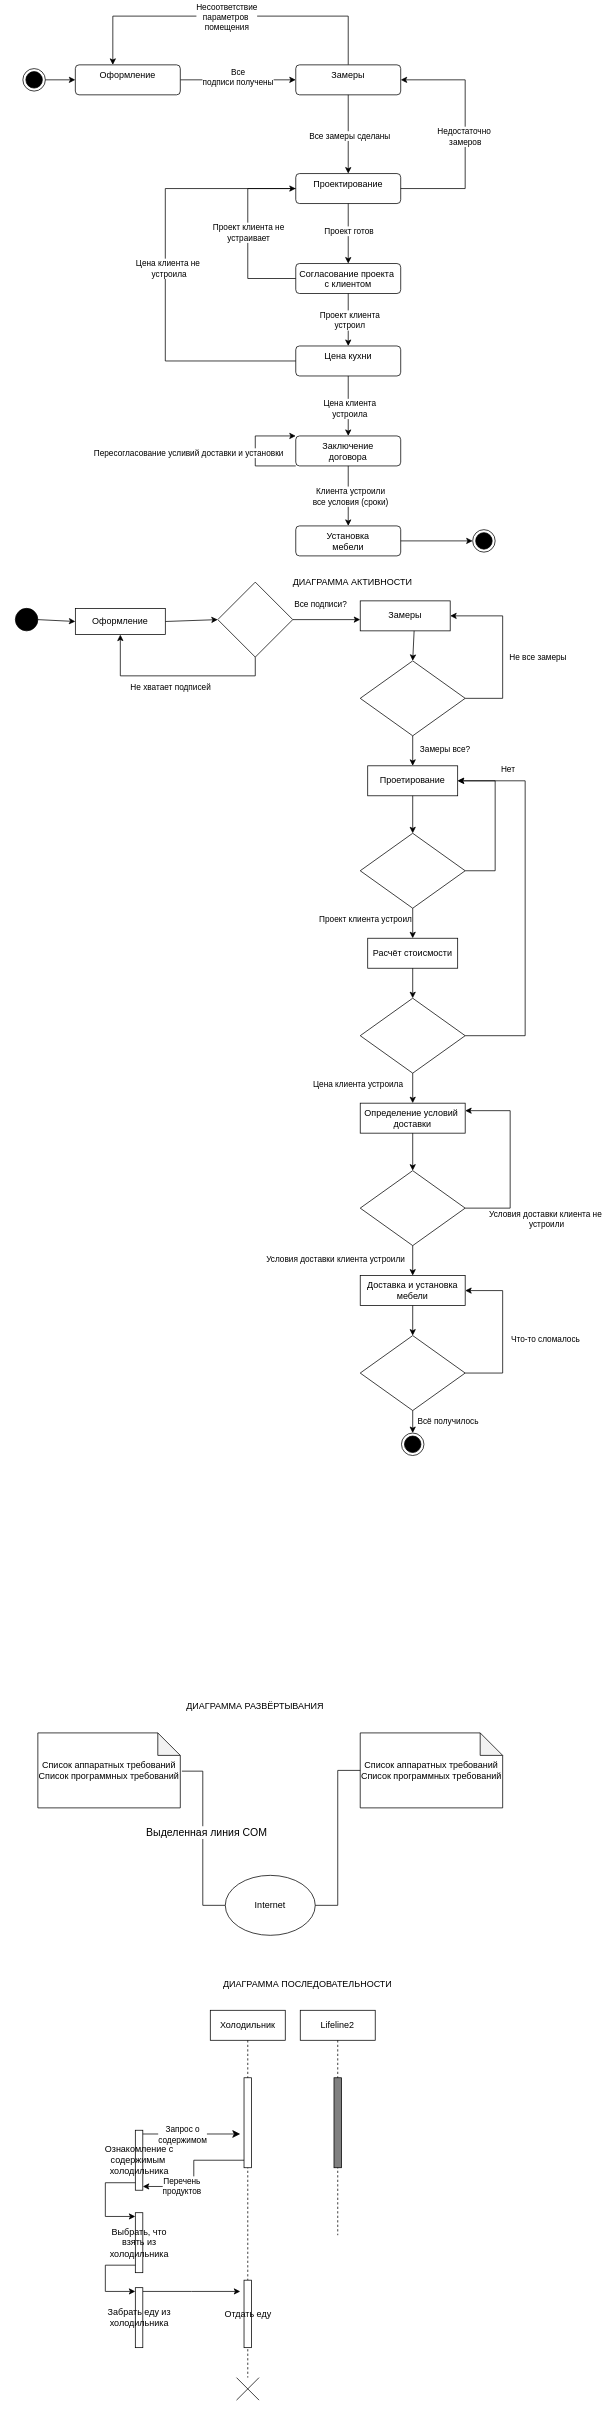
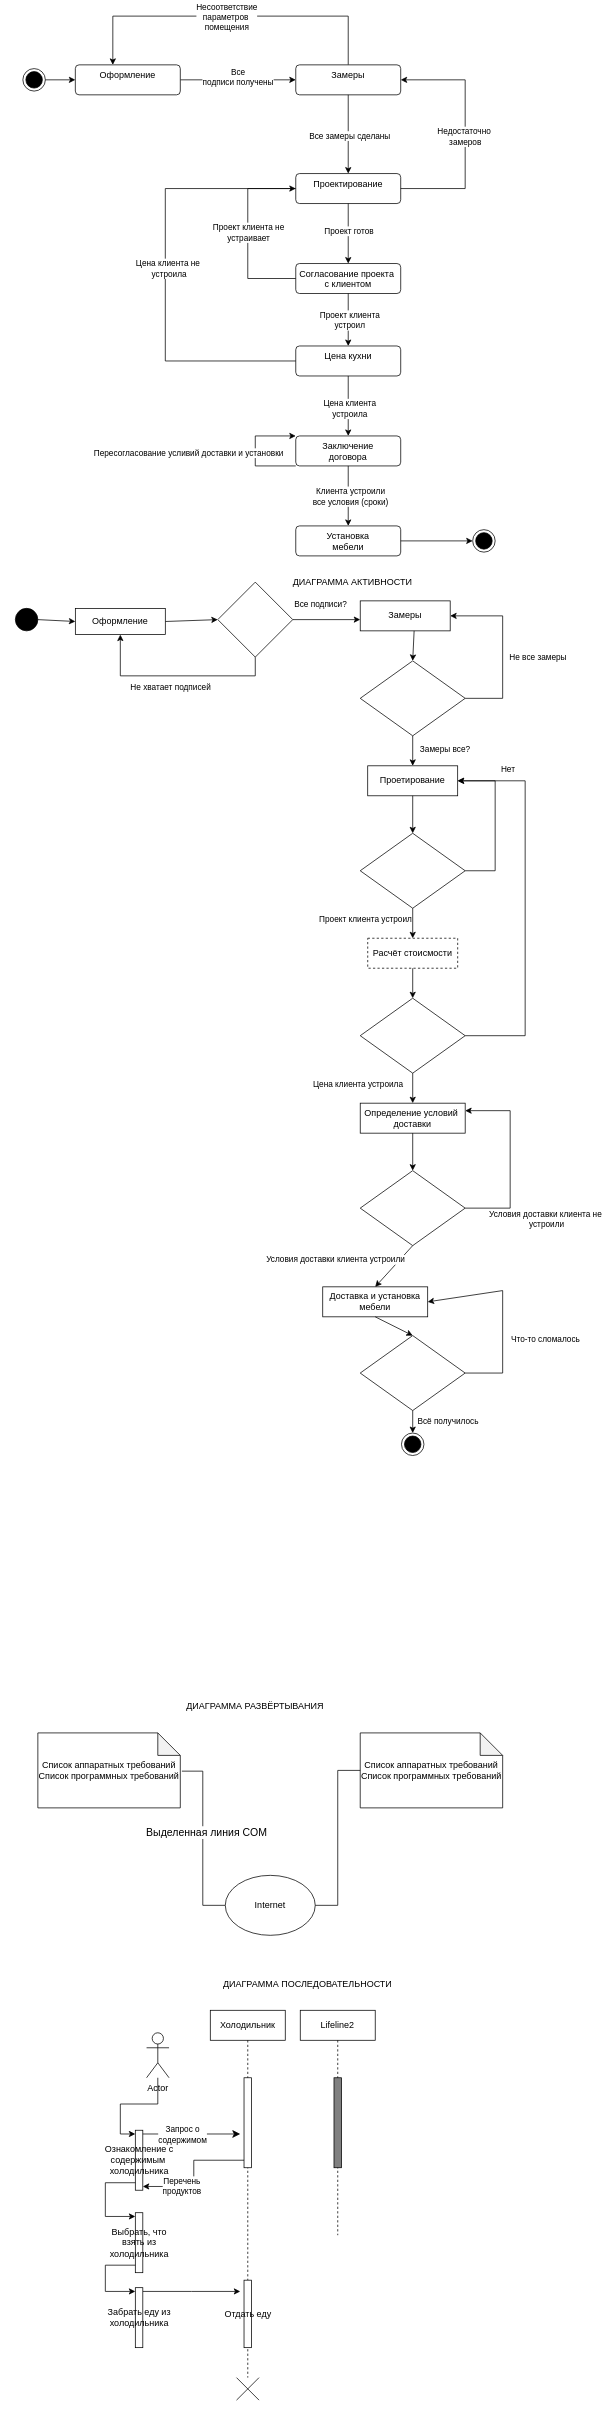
node "Расчёт стоисмости": style solid -> dashed
node "Доставка и установка мебели": moved (413, 1290) -> (375, 1302)
node "Actor": added
edge "Actor" -> "Ознакомление с содержимым холодильника": added
